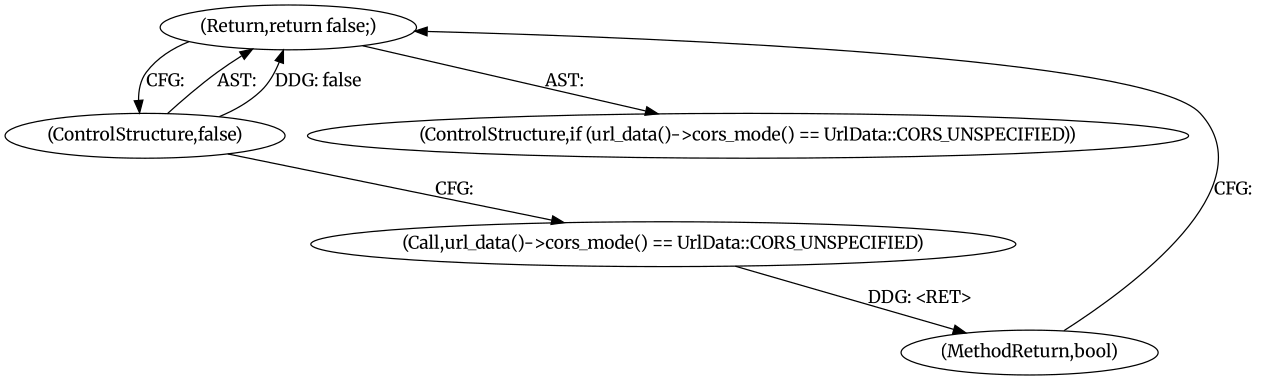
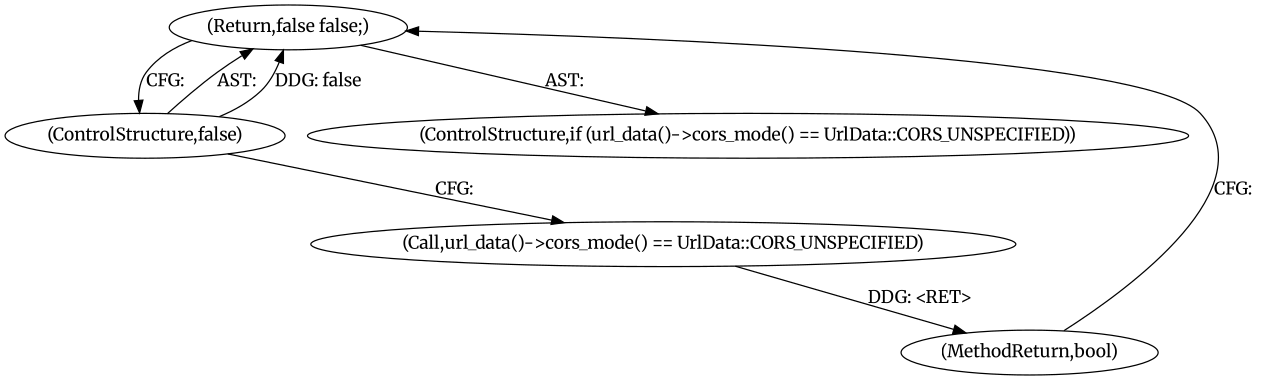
node "(Return,return false;)": label "(Return,return false;)" -> "(Return,false false;)"
